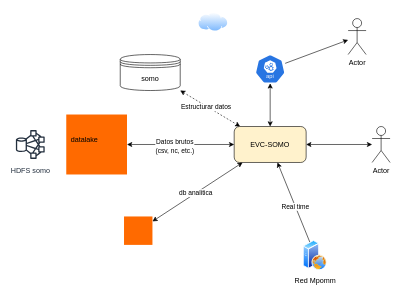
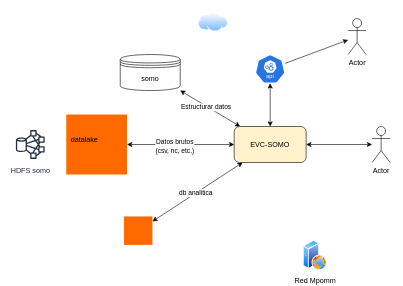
edge "somo" -- "EVC-SOMO": style dashed -> solid
edge "Red Mpomm" -> "EVC-SOMO": removed, label "Real time"
